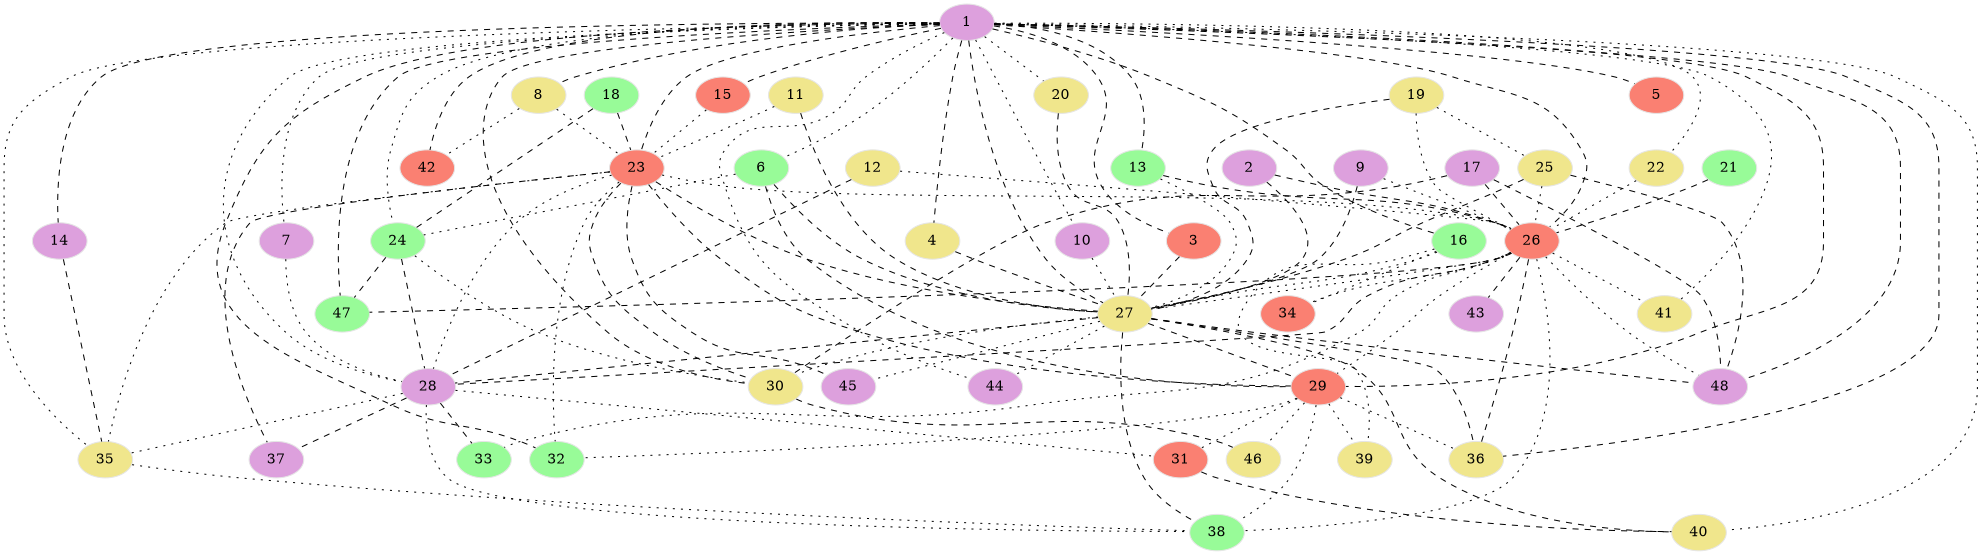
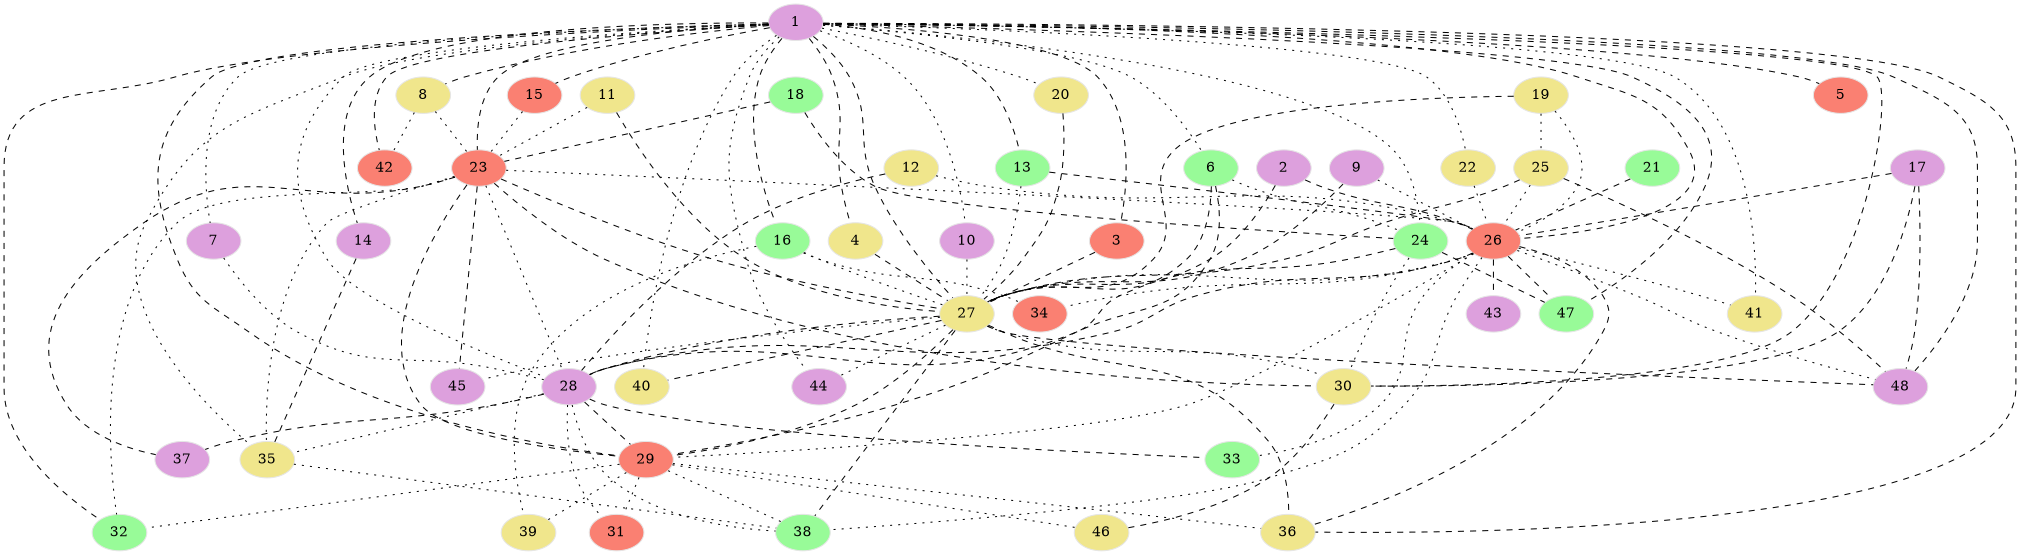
edge "28" -- "29": added
edge "31" -- "40": removed
